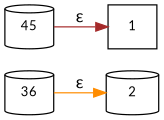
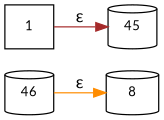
edge "45" -> "1": reversed
node "36": label "36" -> "46"
node "2": label "2" -> "8"
